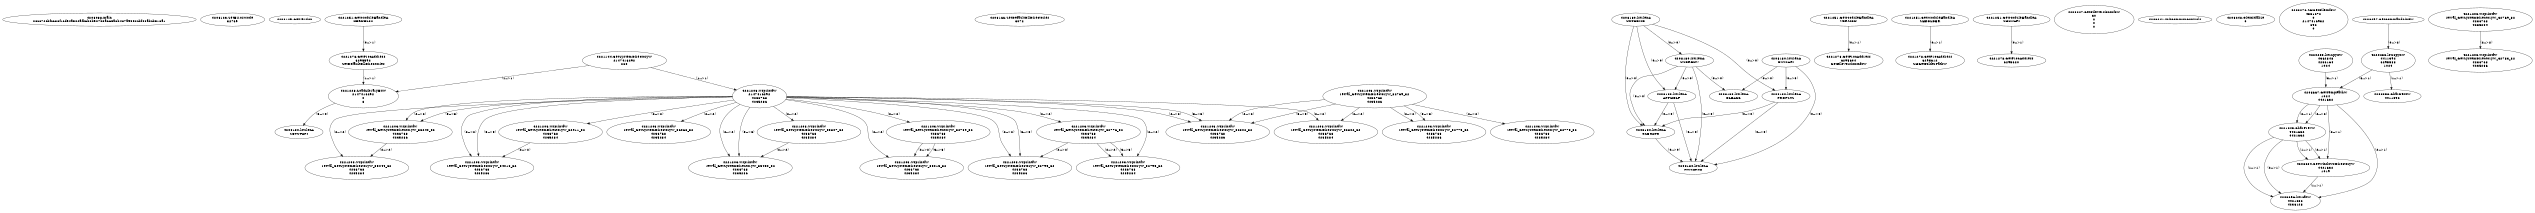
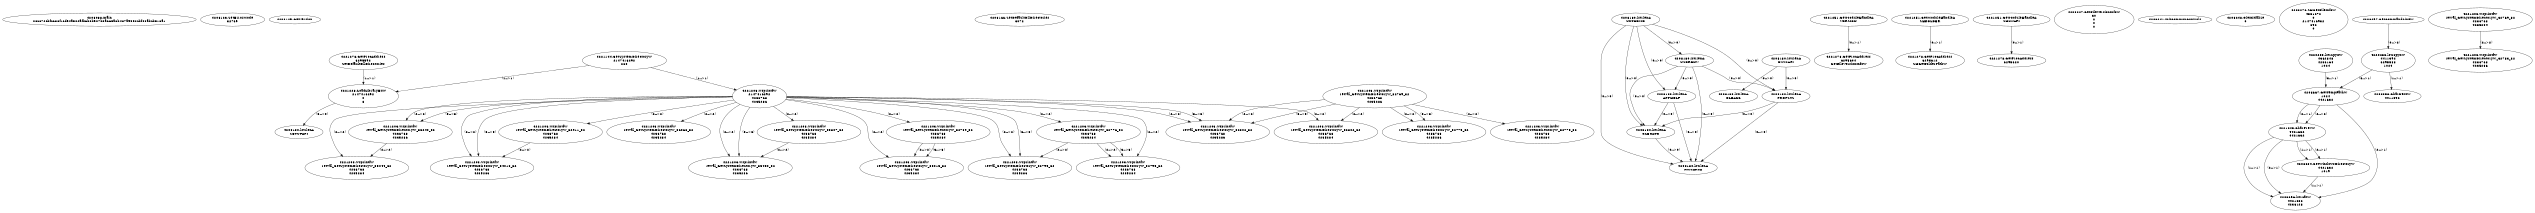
node "4221251.GetModuleHandleA KERNEL32": removed
edge "4208180.lstrlenA USERENV" -> "4208180.lstrlenA OLEACC": now "4208180.lstrlenA USERENV" -> "4208180.lstrlenA PROPSYS"
edge "4208667.GetTempPathW 1024 4421632" -> "4208684.GetWindowsDirectoryW 4421632 1019": removed, label "(2-->1)"
edge "4208180.lstrlenA DWMAPI" -> "4208180.lstrlenA NTMARTA": now "4208180.lstrlenA UXTHEME" -> "4208180.lstrlenA NTMARTA"
